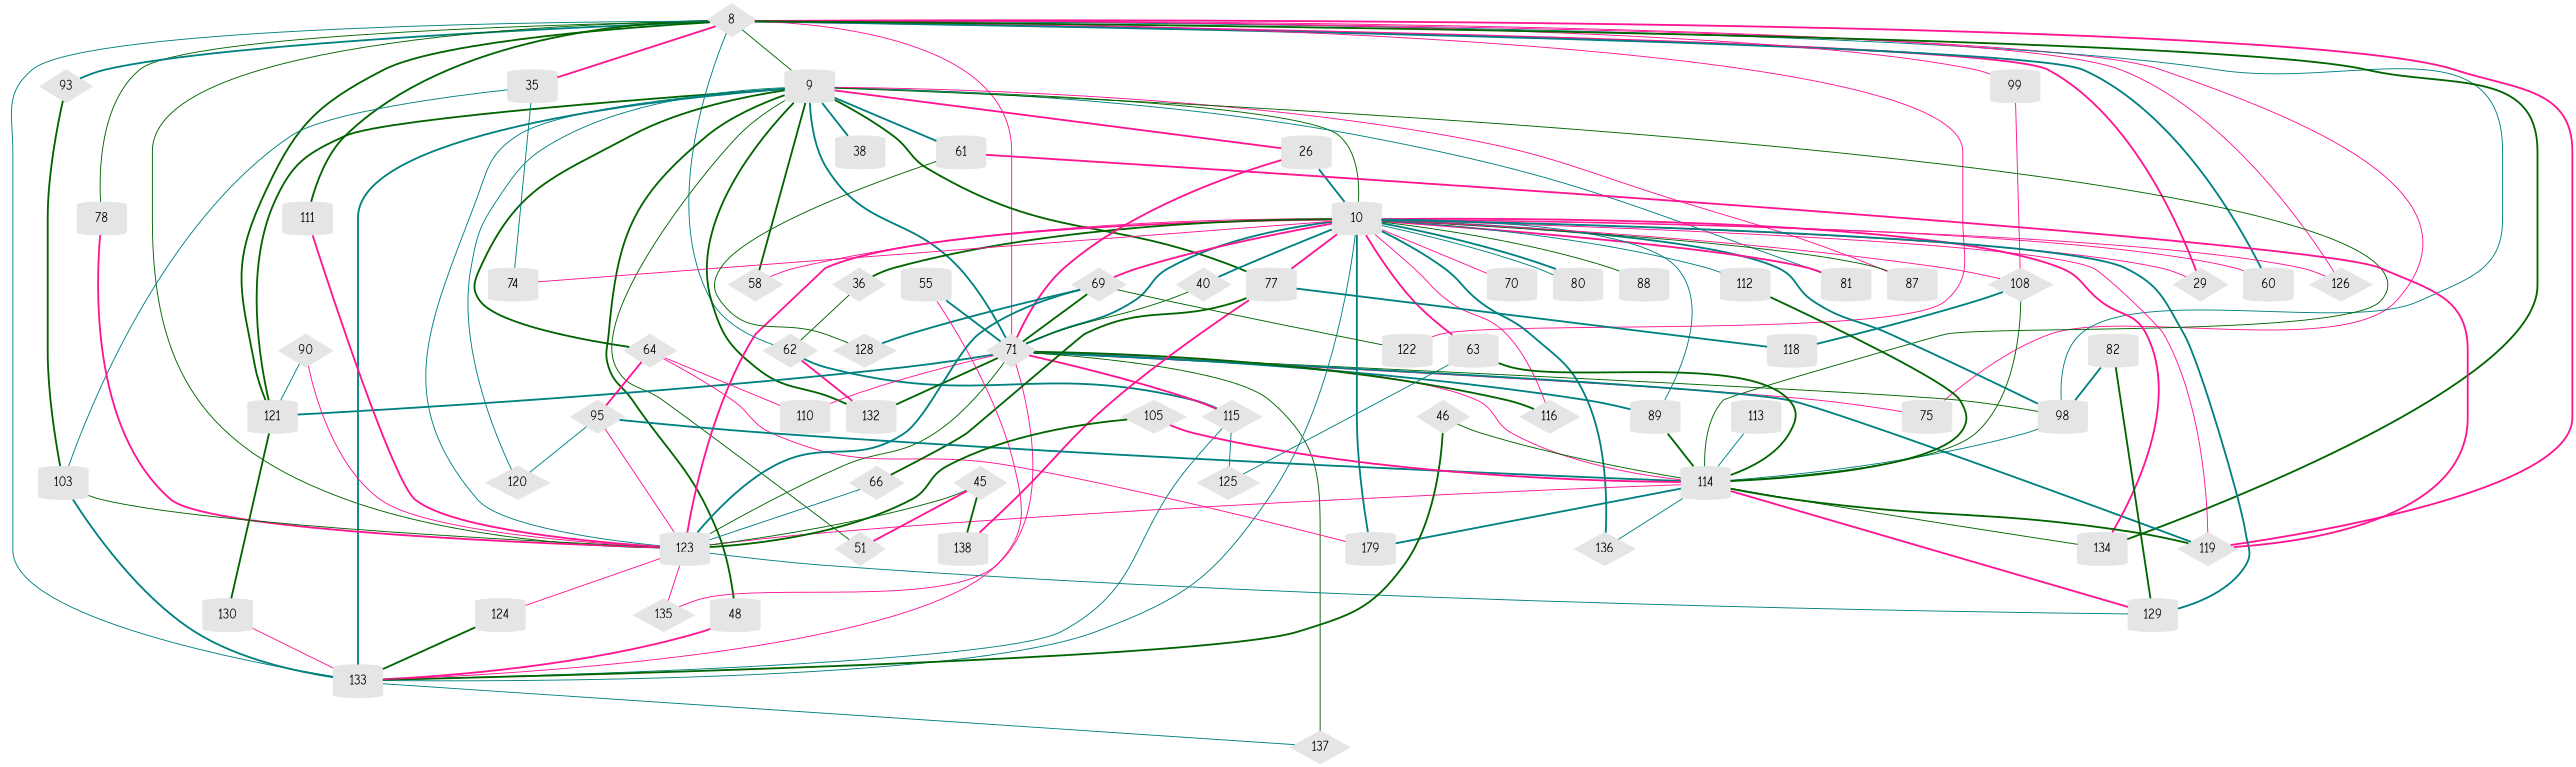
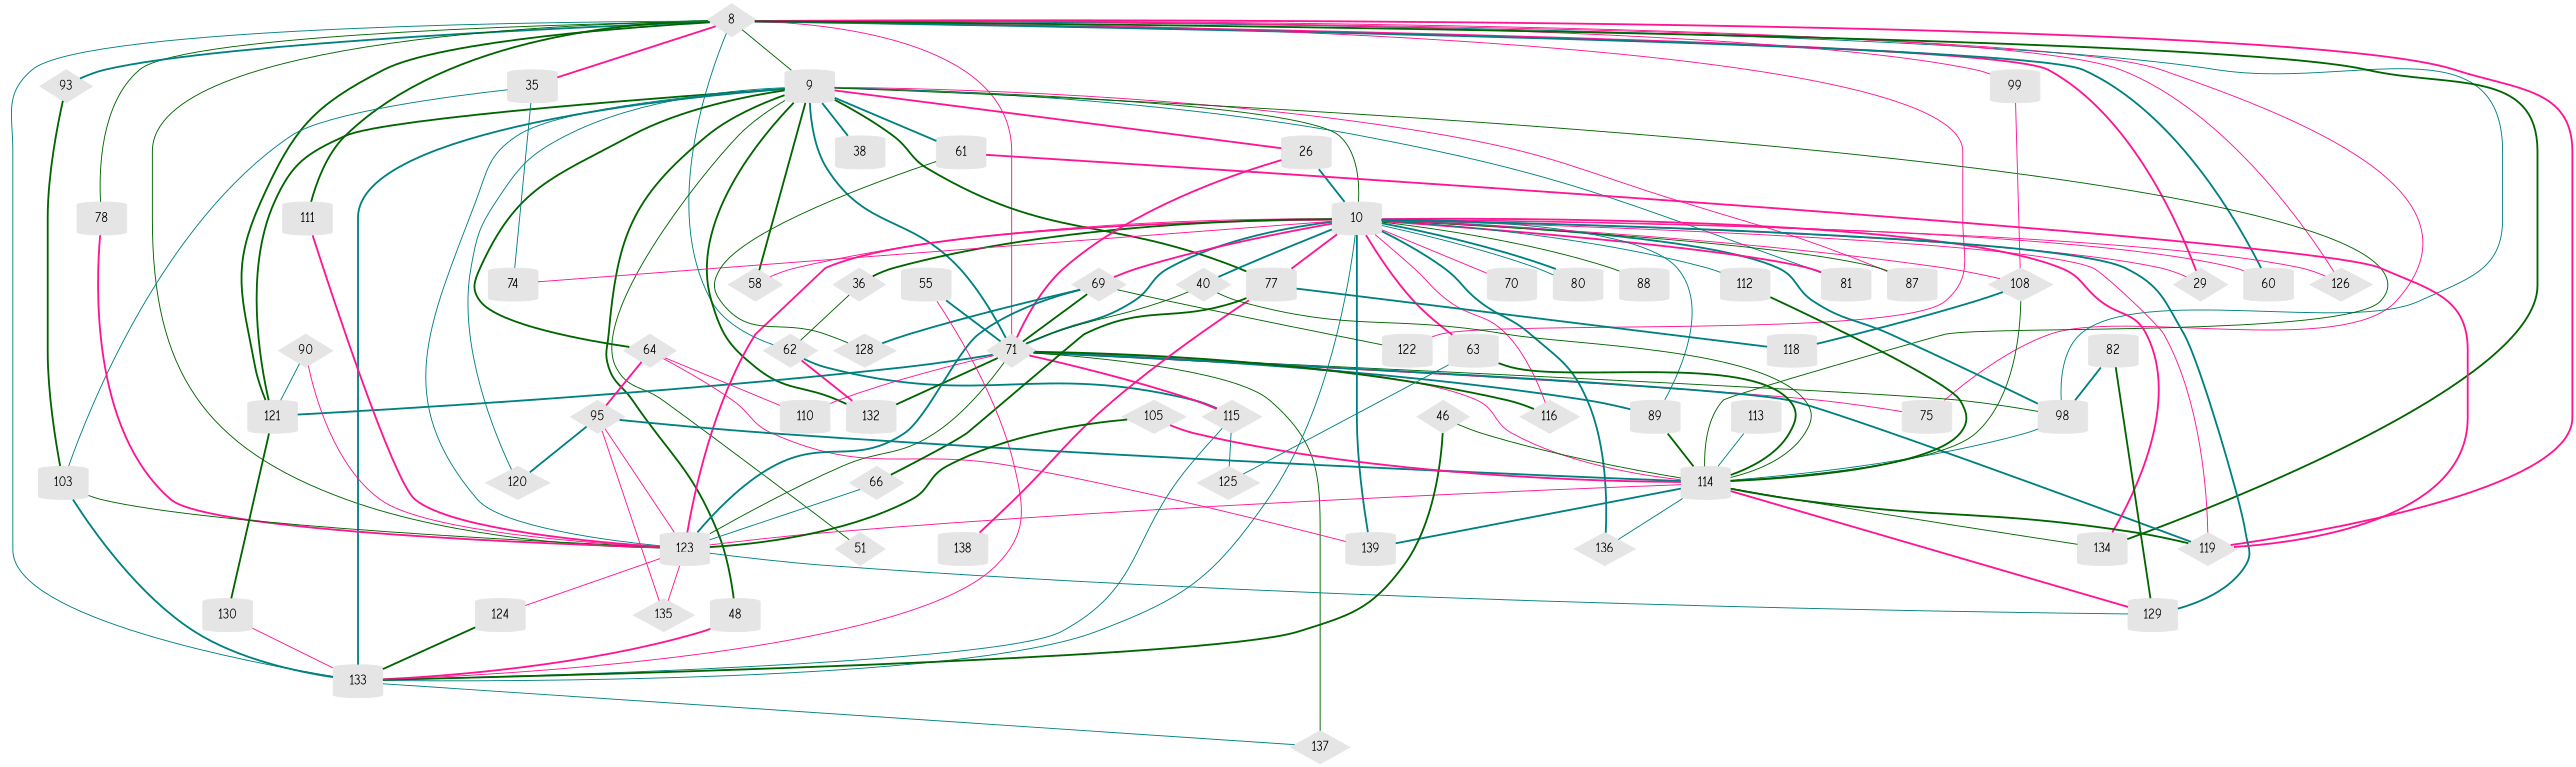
edge "40" -- "114": added
edge "95" -- "120": style solid -> bold
node "45": removed
node "179": label "179" -> "139"
edge "71" -- "135": now "95" -- "135"
